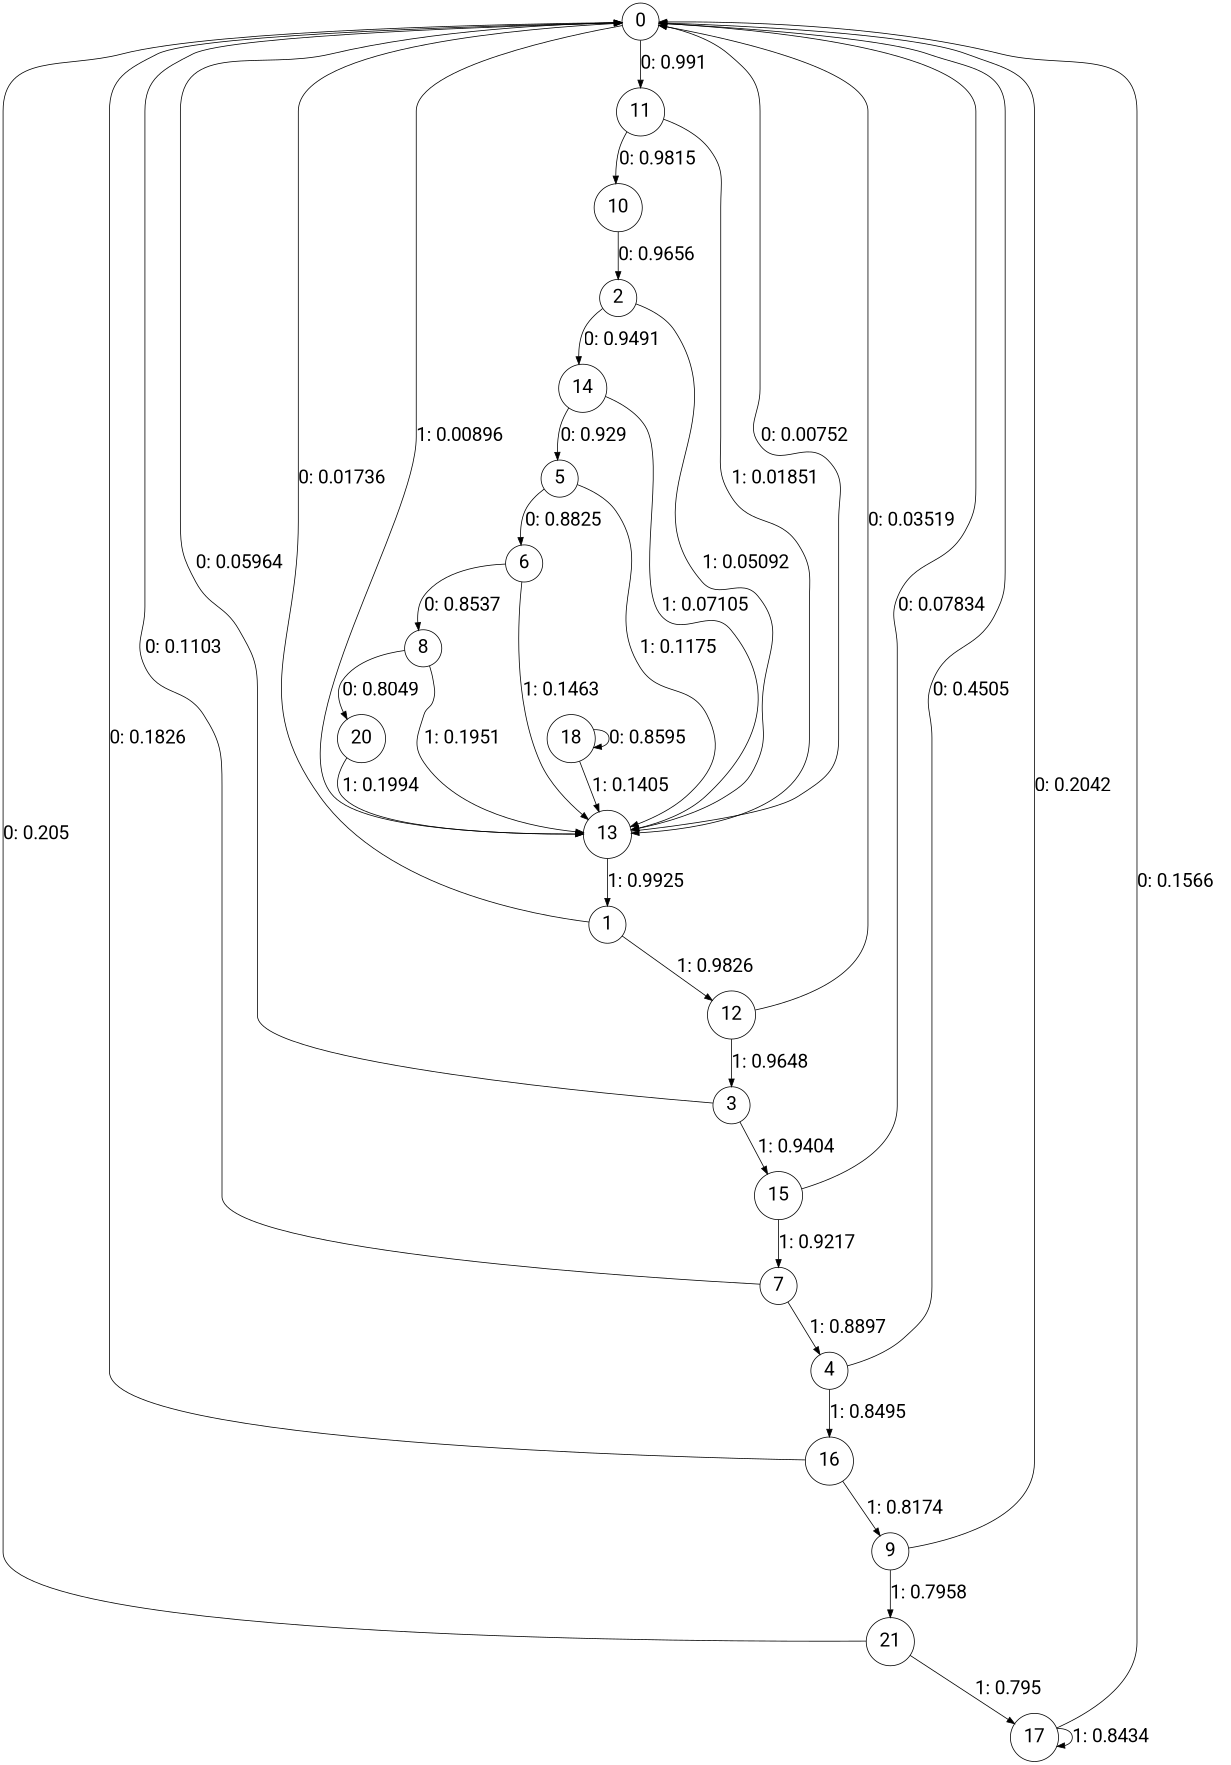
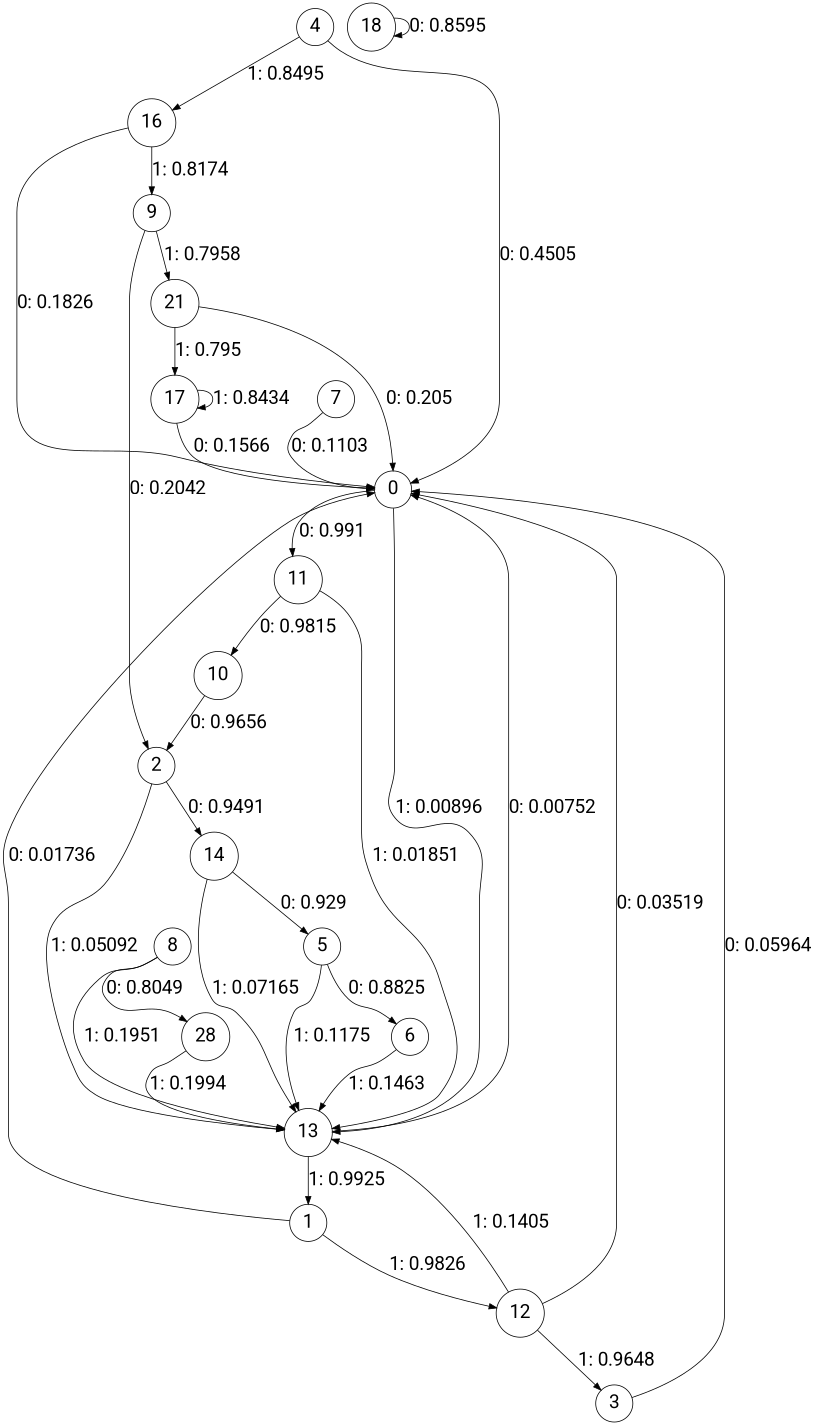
edge "6" -> "8": removed, label "0: 0.8537"
edge "14" -> "13": label "1: 0.07105  " -> "1: 0.07165  "
edge "9" -> "0": now "9" -> "2"
node "20": label "20" -> "28"
edge "18" -> "13": now "12" -> "13"
node "15": removed
edge "7" -> "4": removed, label "1: 0.8897"
